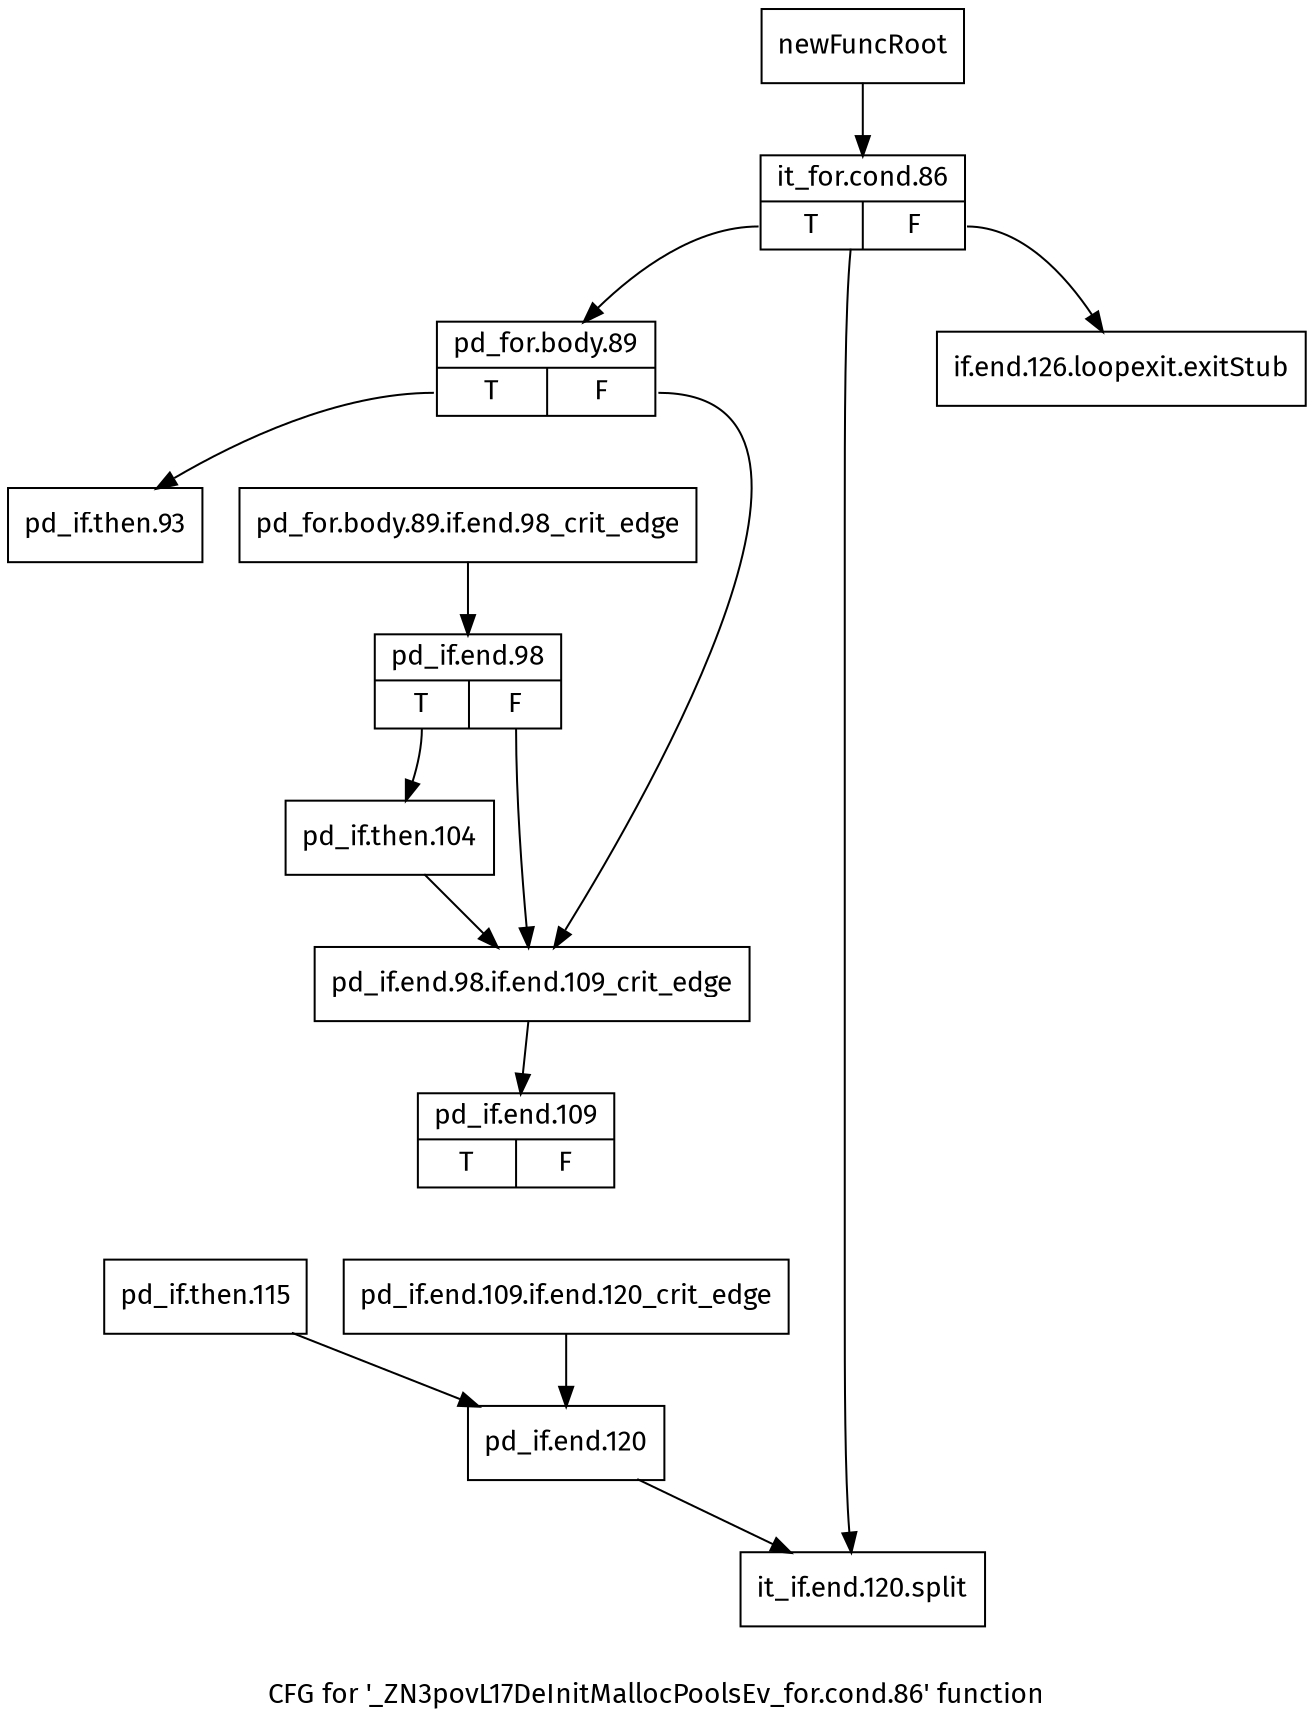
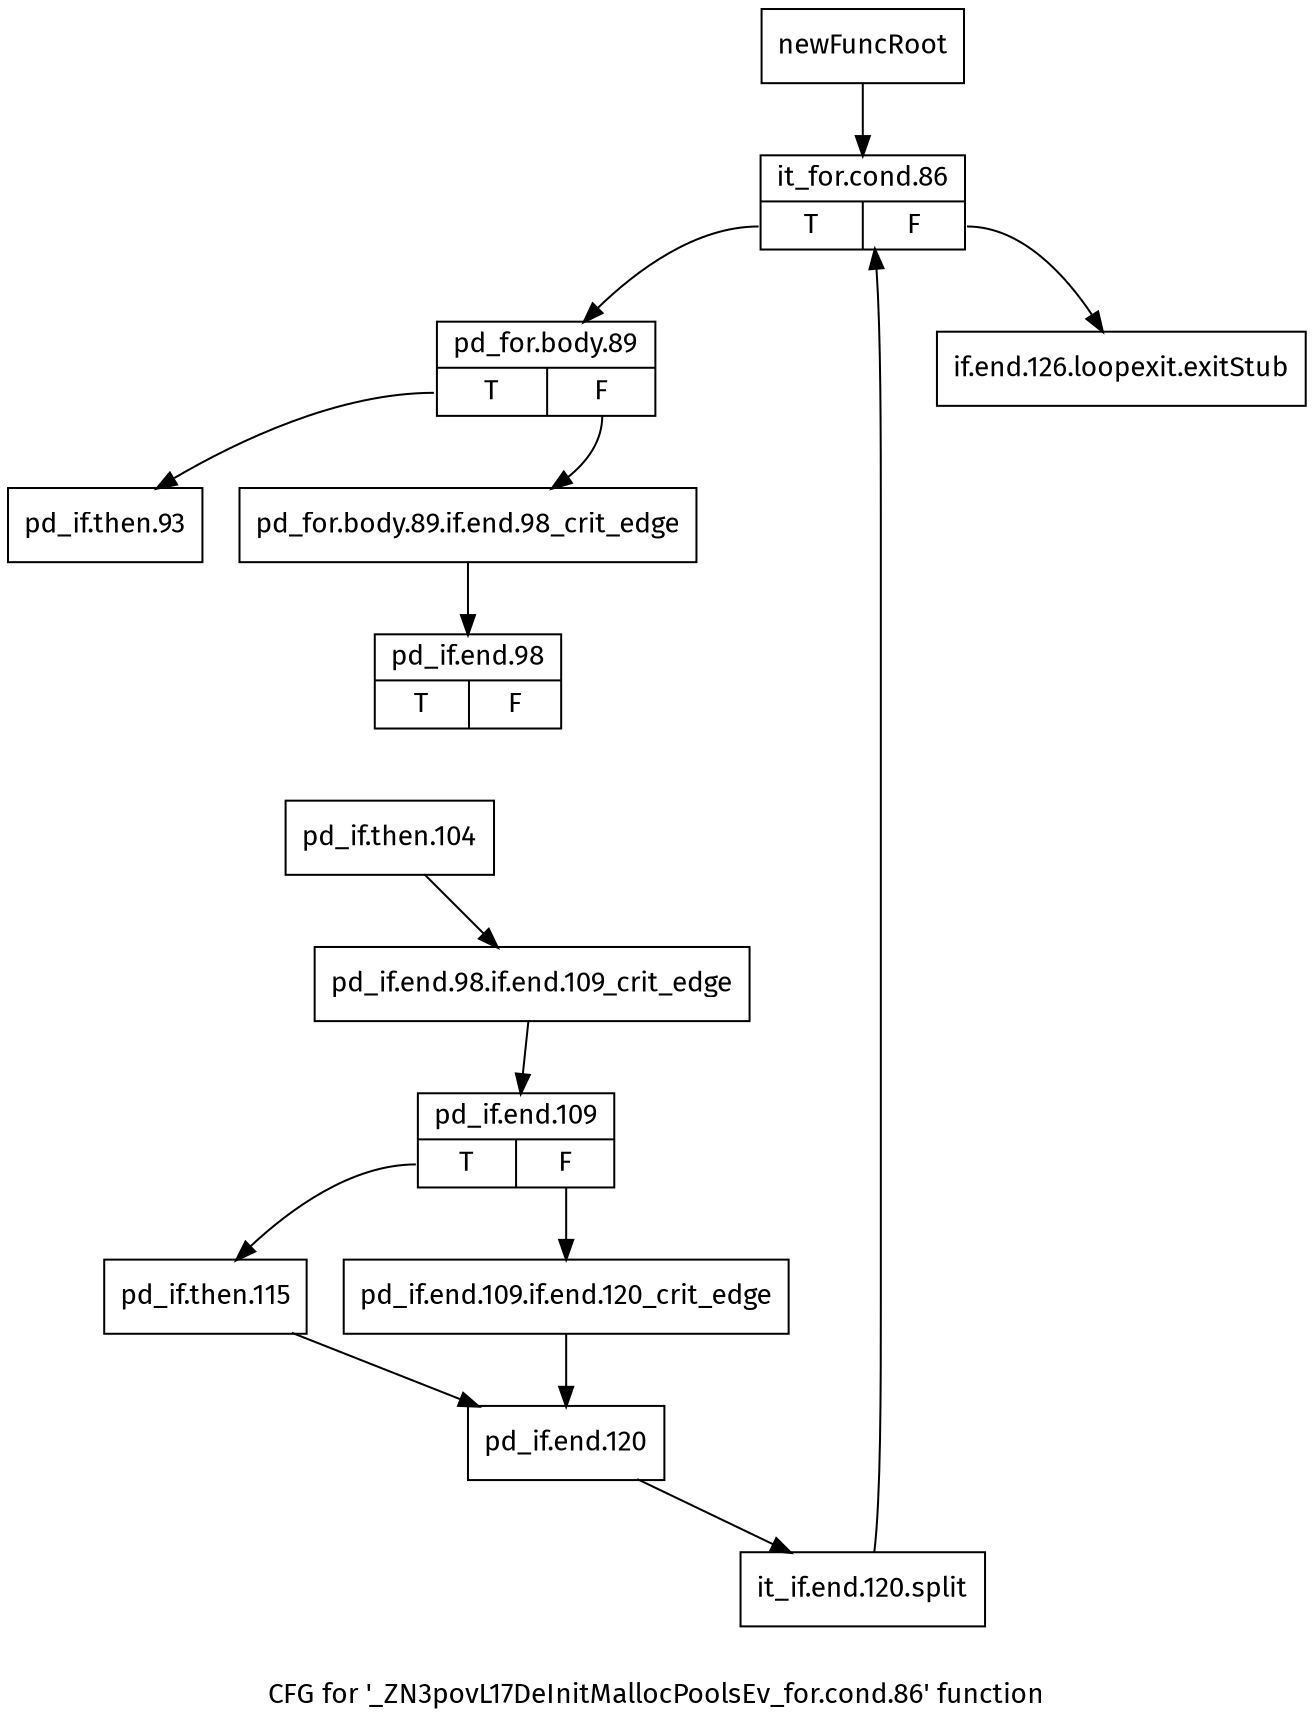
edge "pd_for.body.89" -> "pd_if.end.98.if.end.109_crit_edge": now "pd_for.body.89" -> "pd_for.body.89.if.end.98_crit_edge"
edge "pd_if.end.98" -> "pd_if.then.104": removed
edge "pd_if.end.98" -> "pd_if.end.98.if.end.109_crit_edge": removed
edge "it_for.cond.86" -> "it_if.end.120.split": reversed
edge "pd_if.end.109" -> "pd_if.then.115": added
edge "pd_if.end.109" -> "pd_if.end.109.if.end.120_crit_edge": added
